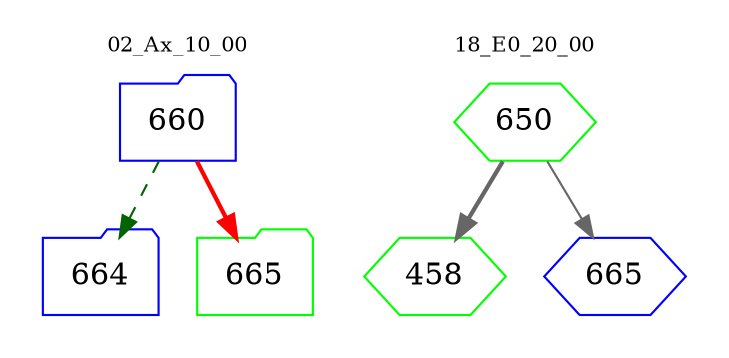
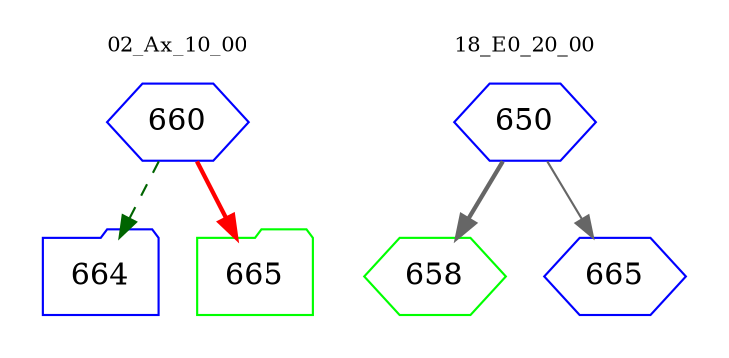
node "660": shape folder -> hexagon
node "650": color green -> blue
node "458": label "458" -> "658"
